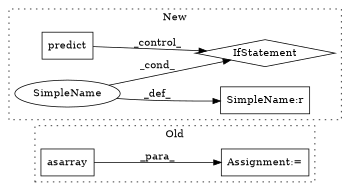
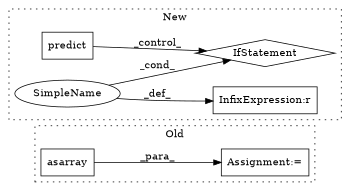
node "SimpleName:r": label "SimpleName:r" -> "InfixExpression:r"
